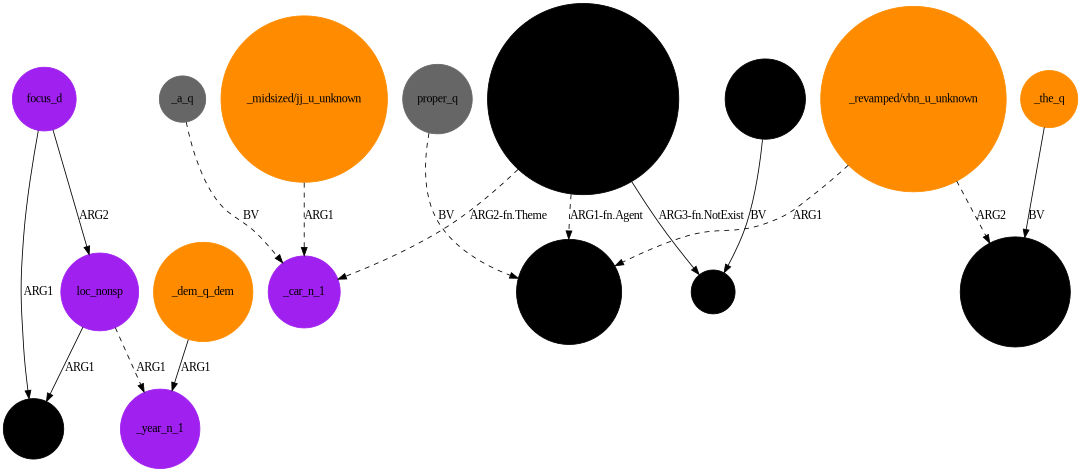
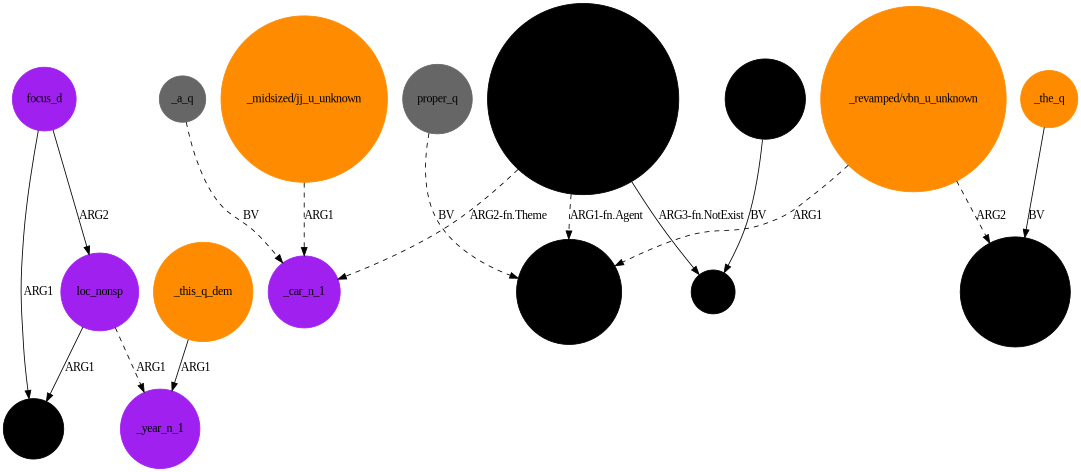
node "_dem_q_dem": label "_dem_q_dem" -> "_this_q_dem"
